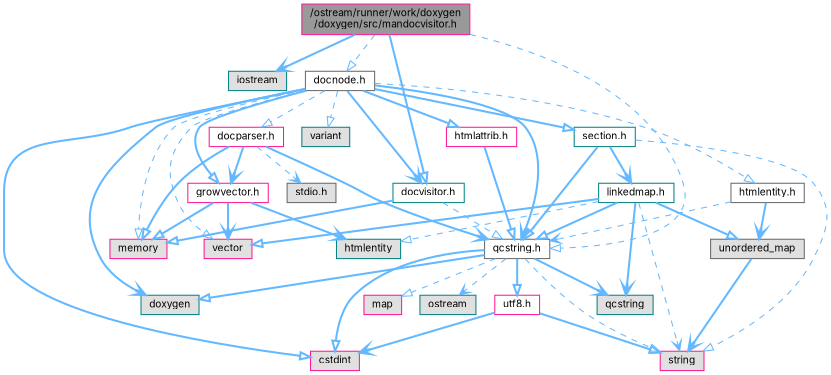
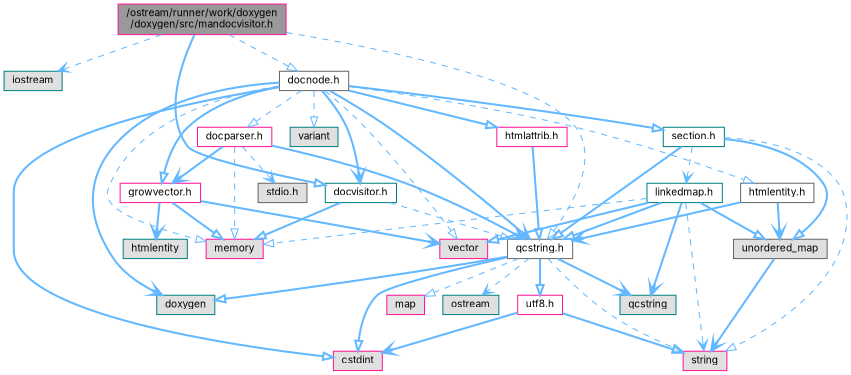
edge "/ostream/runner/work/doxygen /doxygen/src/mandocvisitor.h" -> "iostream": style bold -> dashed
edge "section.h" -> "linkedmap.h": style bold -> dashed
edge "section.h" -> "unordered_map": added
edge "docparser.h" -> "memory": style bold -> dashed
edge "htmlentity.h" -> "qcstring.h": style dashed -> bold
edge "linkedmap.h" -> "htmlentity": now "linkedmap.h" -> "memory"
